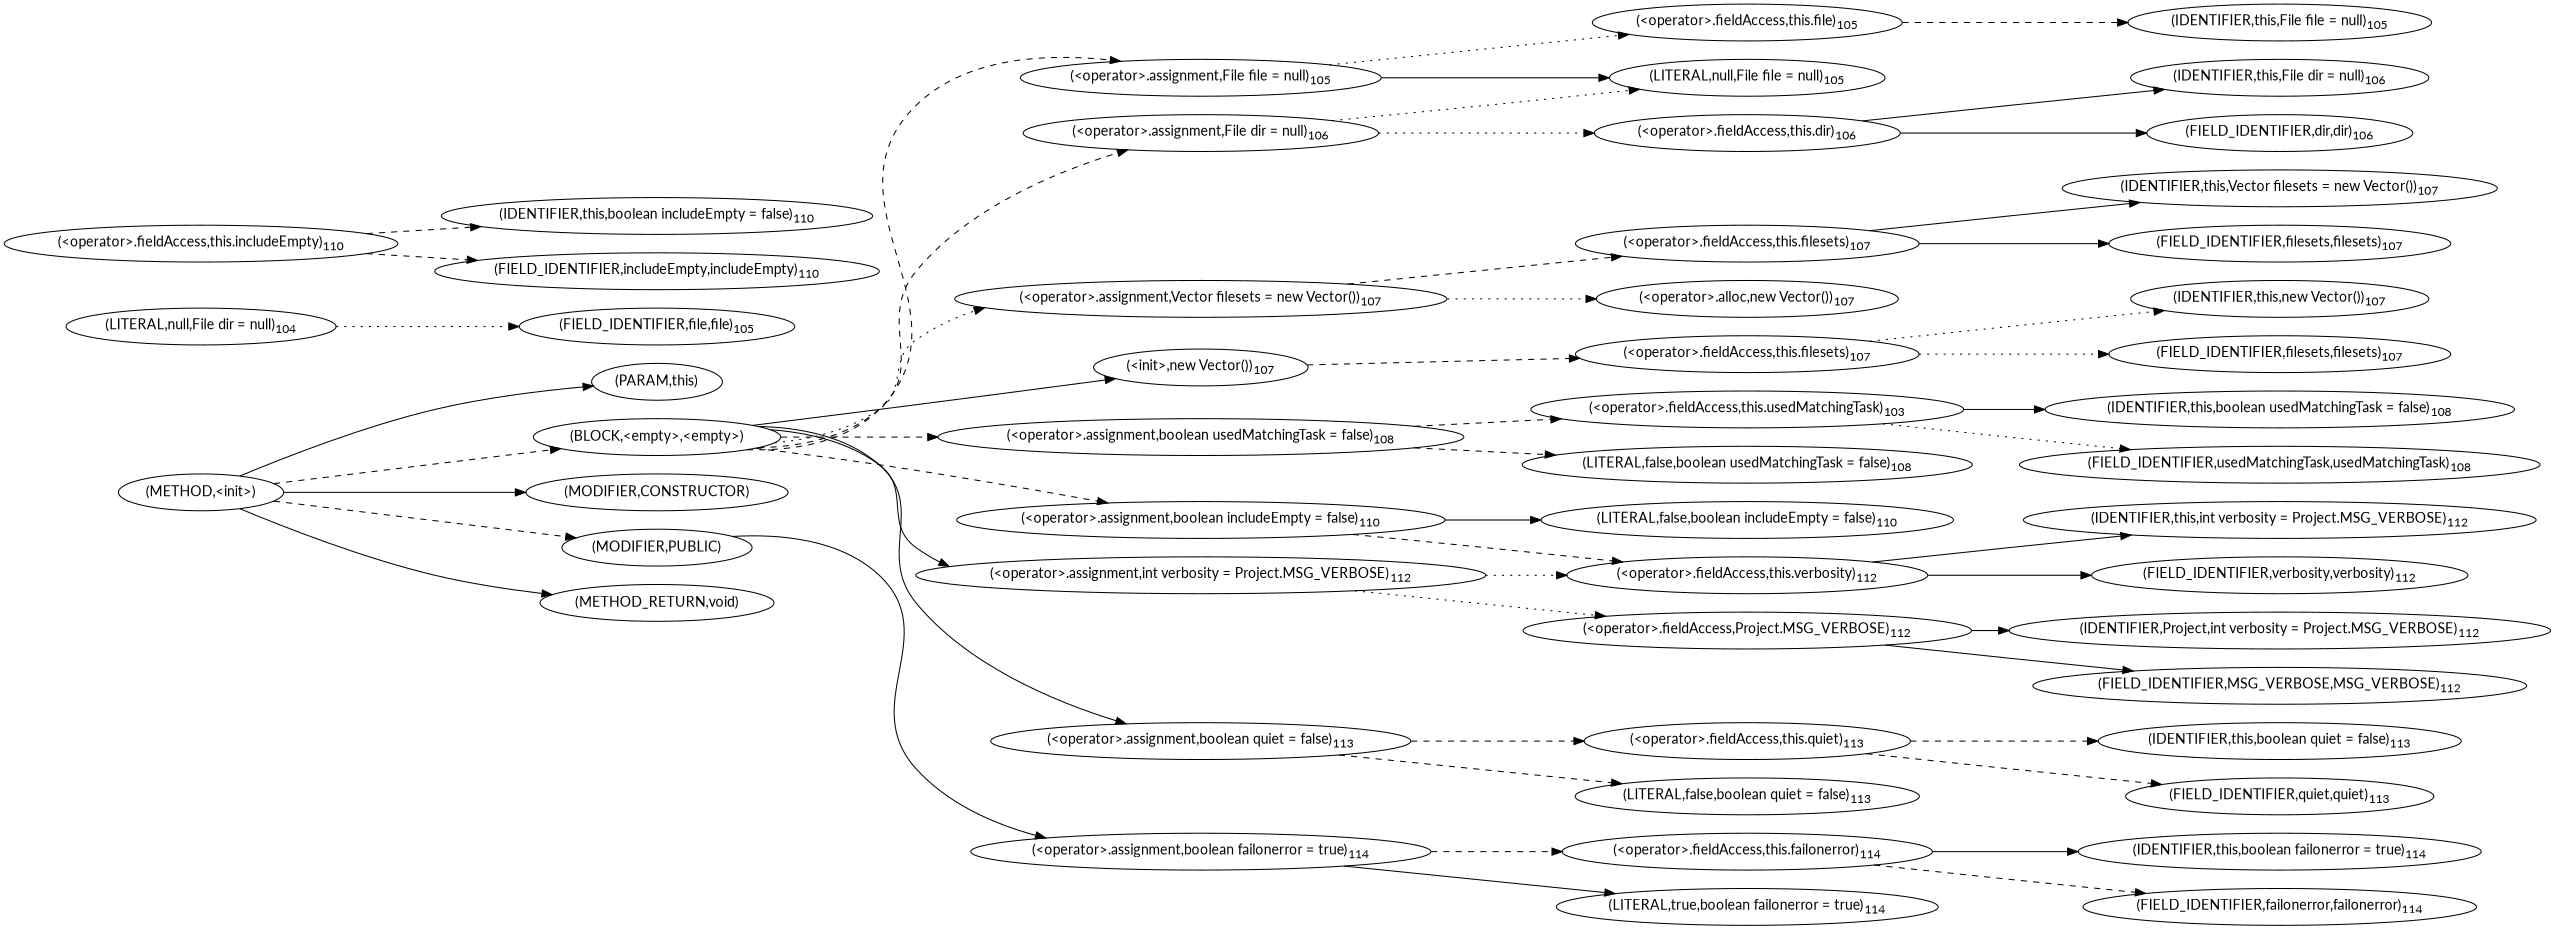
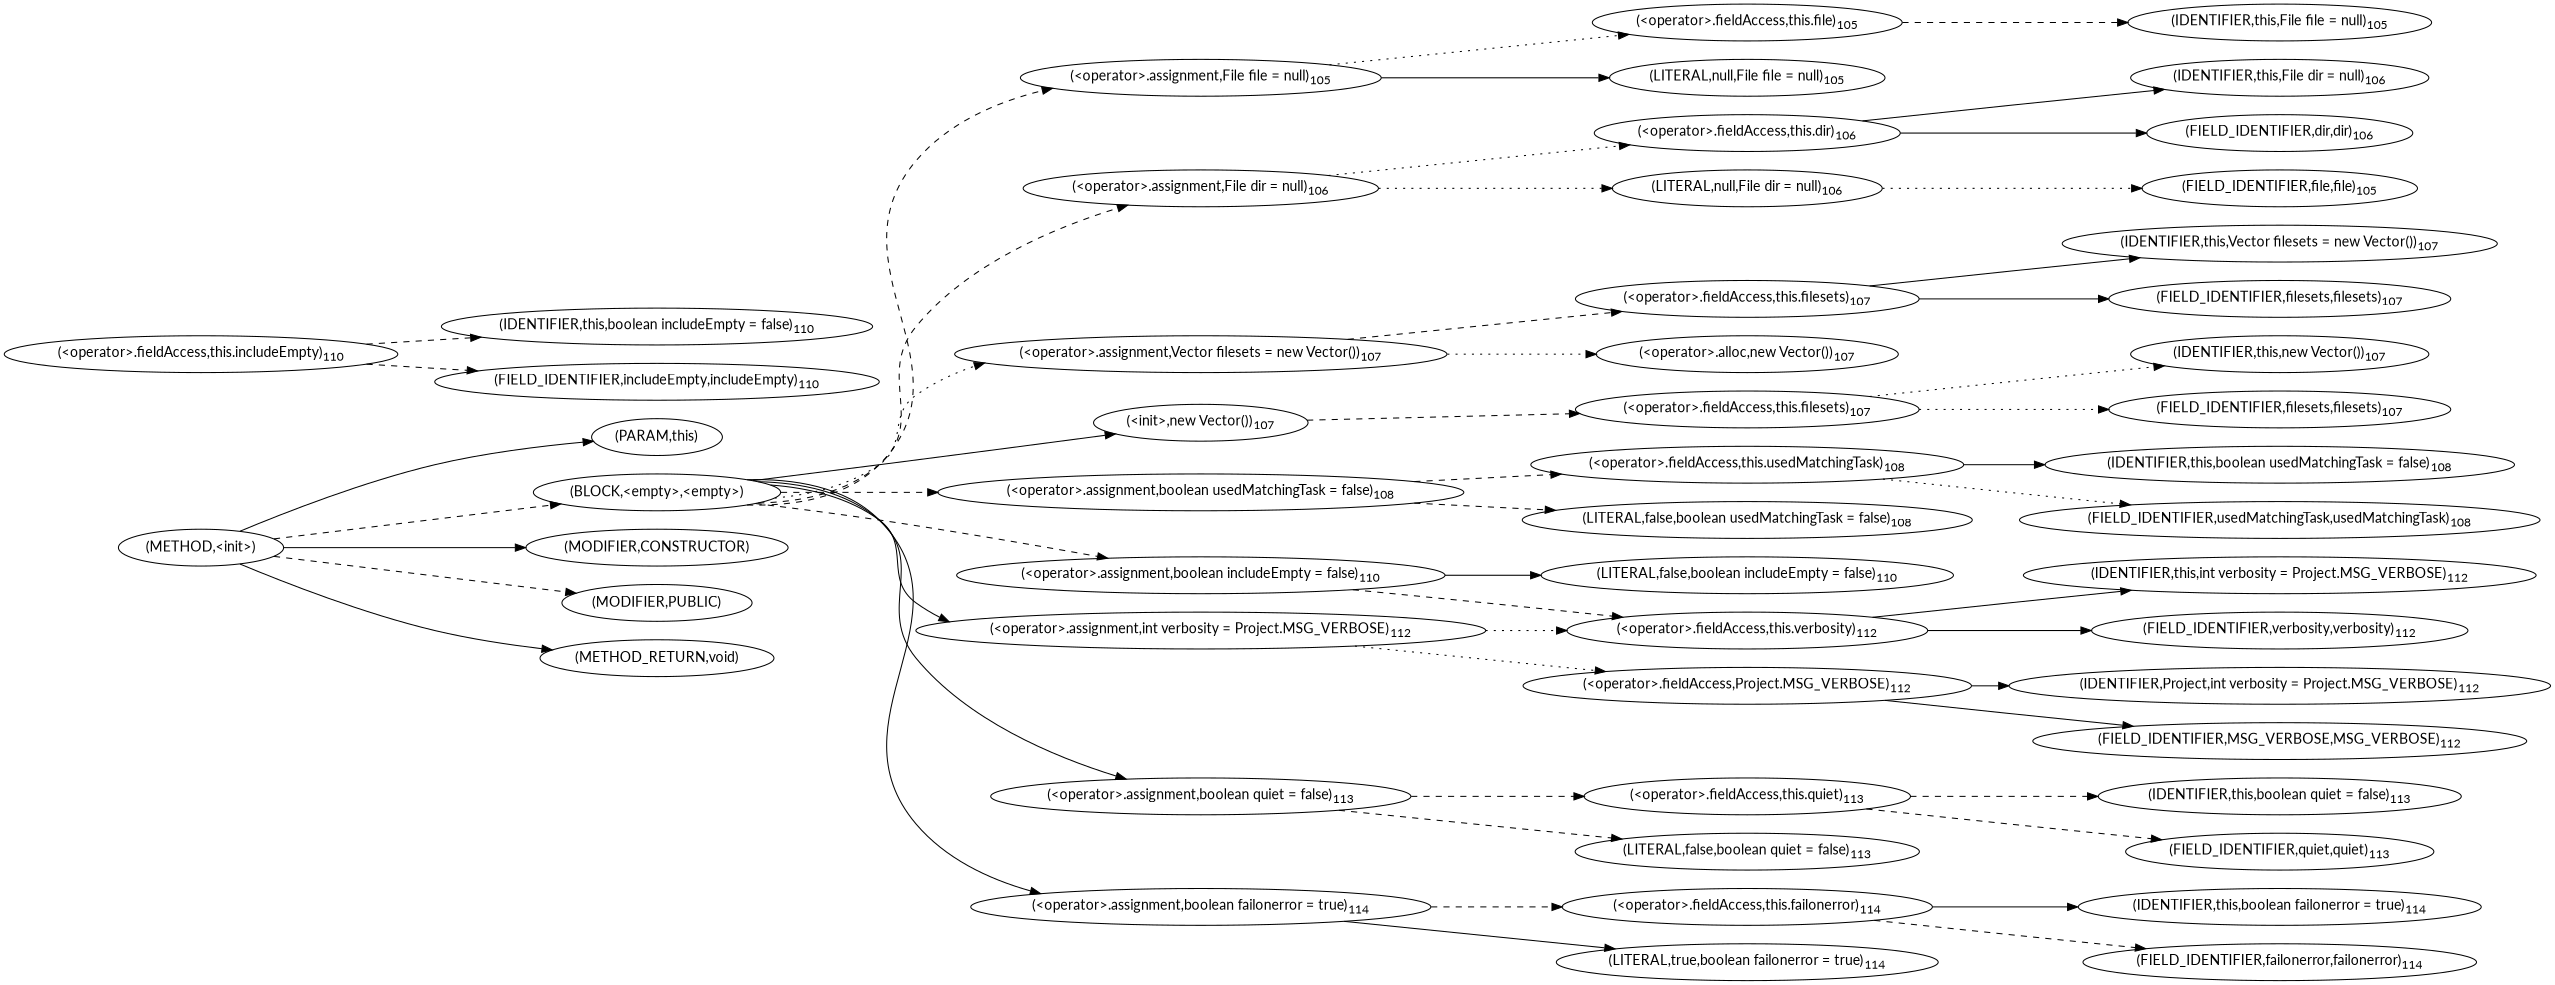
edge "(<operator>.assignment,File dir = null)" -> "(LITERAL,null,File file = null)": now "(<operator>.assignment,File dir = null)" -> "(LITERAL,null,File dir = null)"
node "(LITERAL,null,File dir = null)": text "104" -> "106"
node "(<operator>.fieldAccess,this.usedMatchingTask)": text "103" -> "108"
edge "(MODIFIER,PUBLIC)" -> "(<operator>.assignment,boolean failonerror = true)": now "(BLOCK,<empty>,<empty>)" -> "(<operator>.assignment,boolean failonerror = true)"
